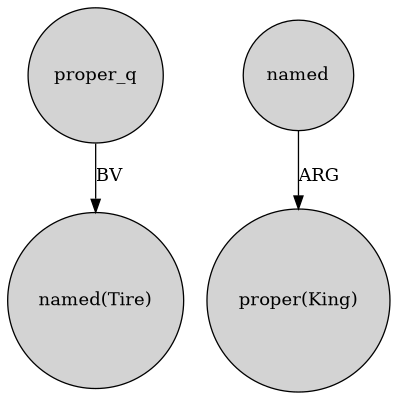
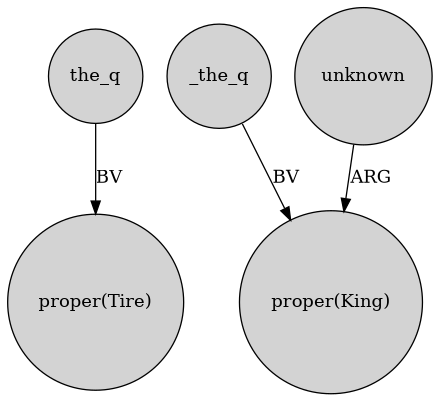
node "proper_q": label "proper_q" -> "the_q"
node "named": label "named" -> "unknown"
node "_the_q": added
node "named(Tire)": label "named(Tire)" -> "proper(Tire)"
